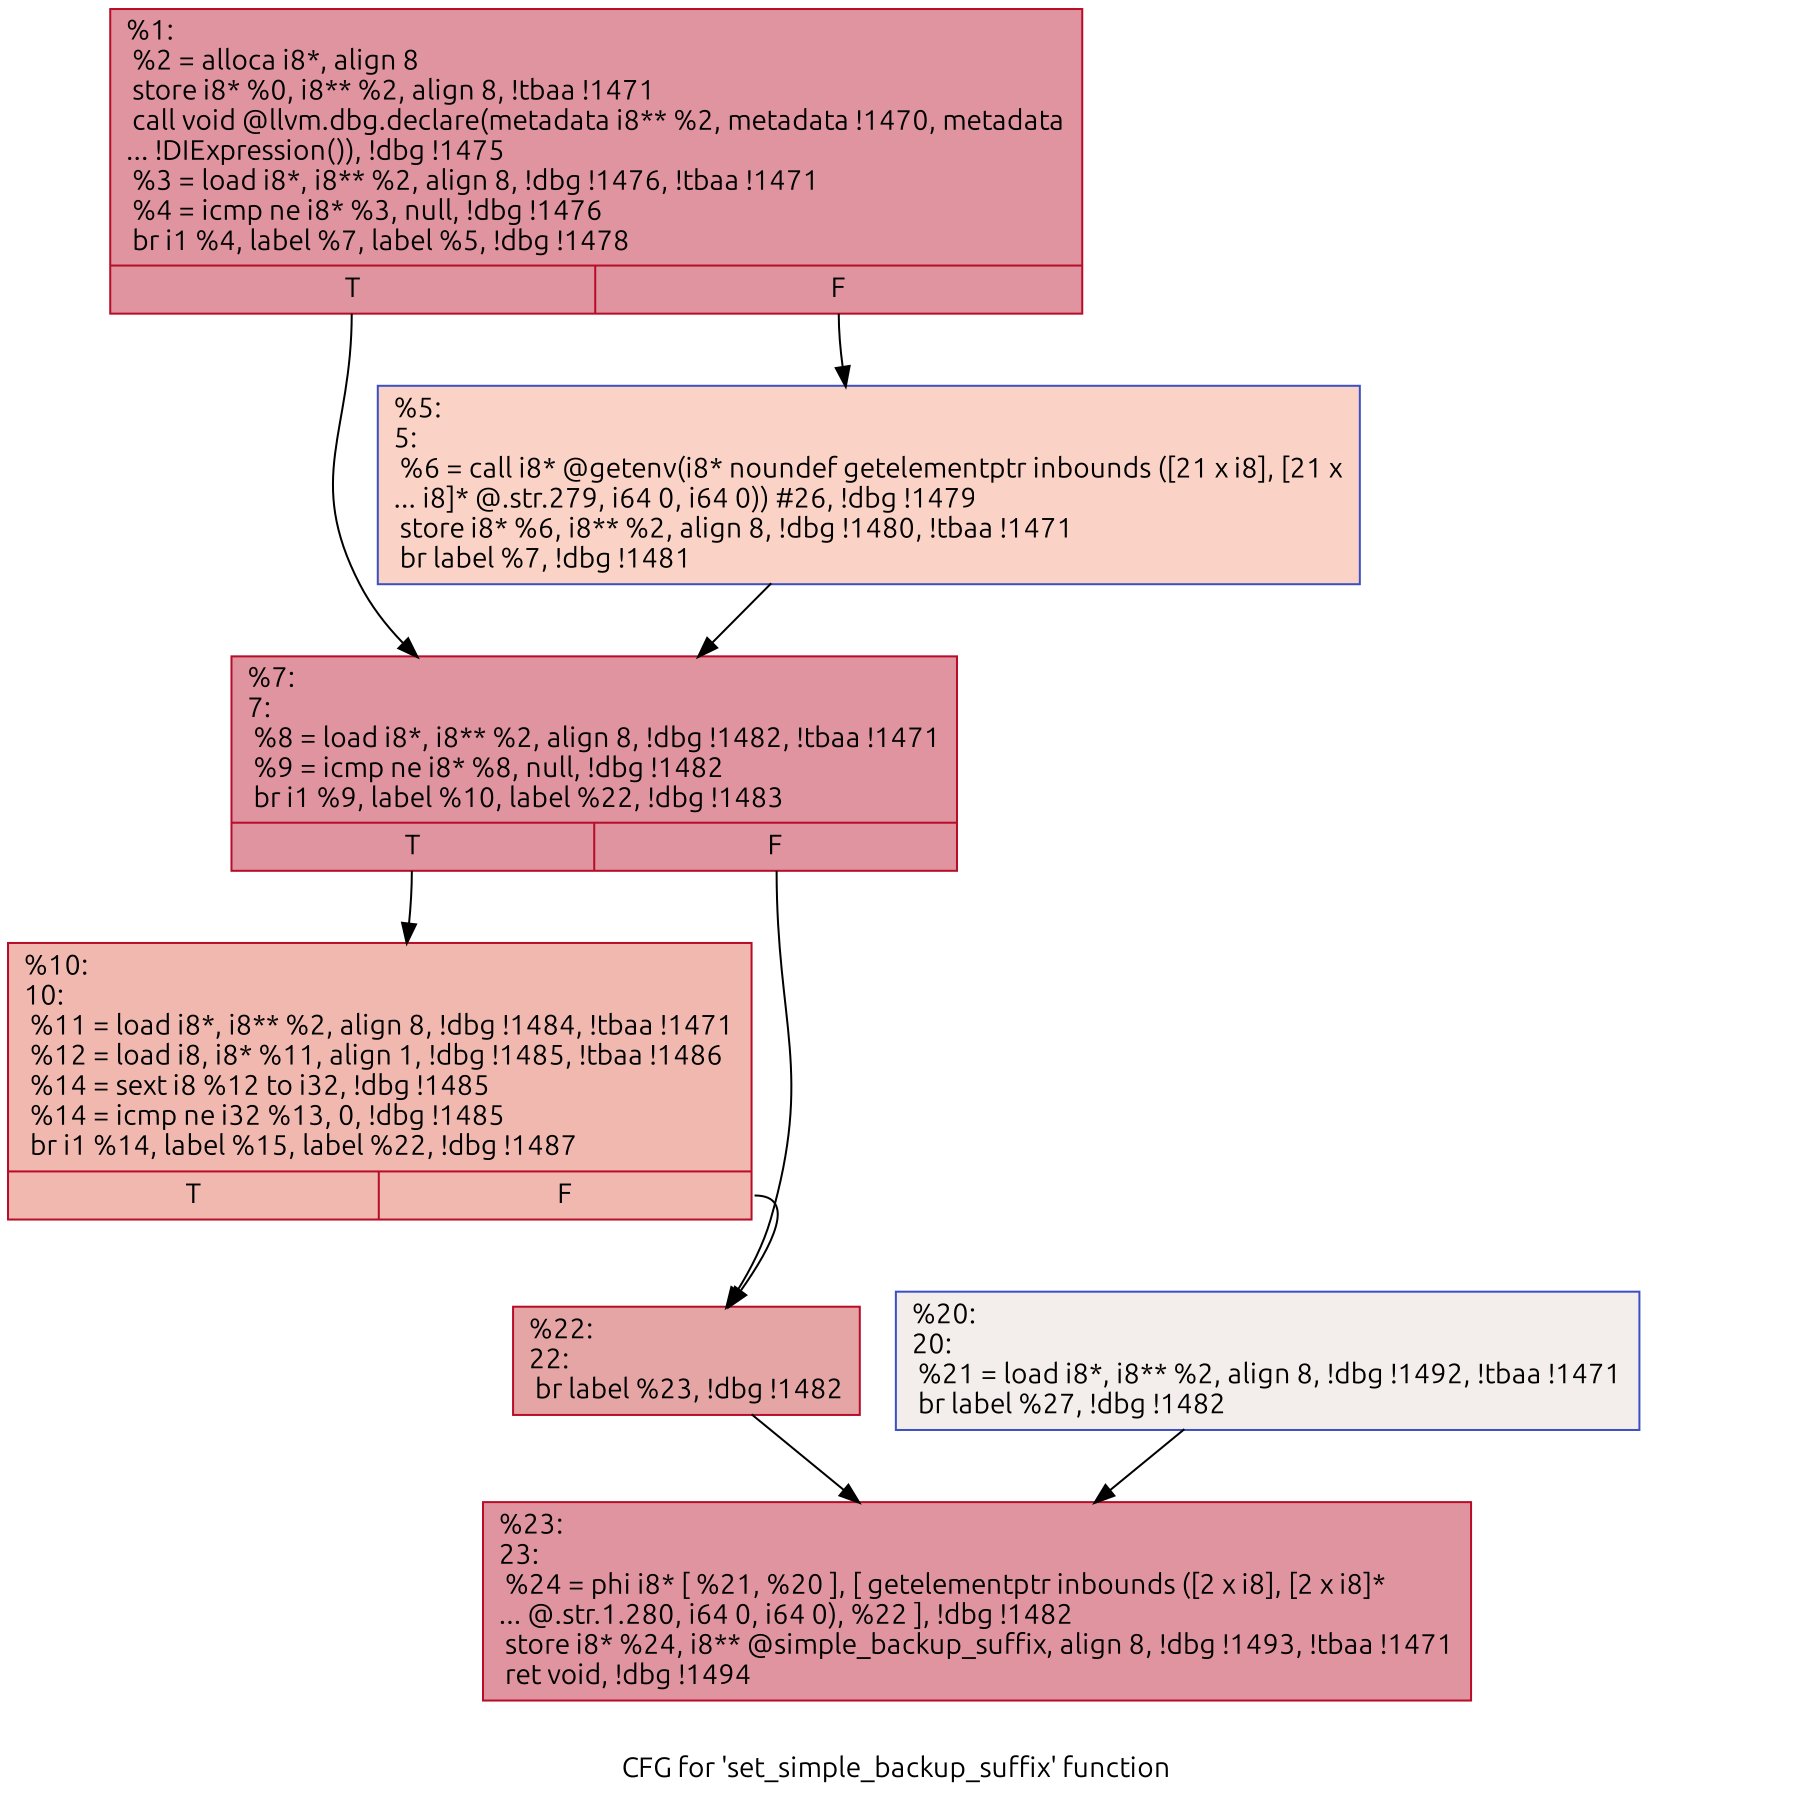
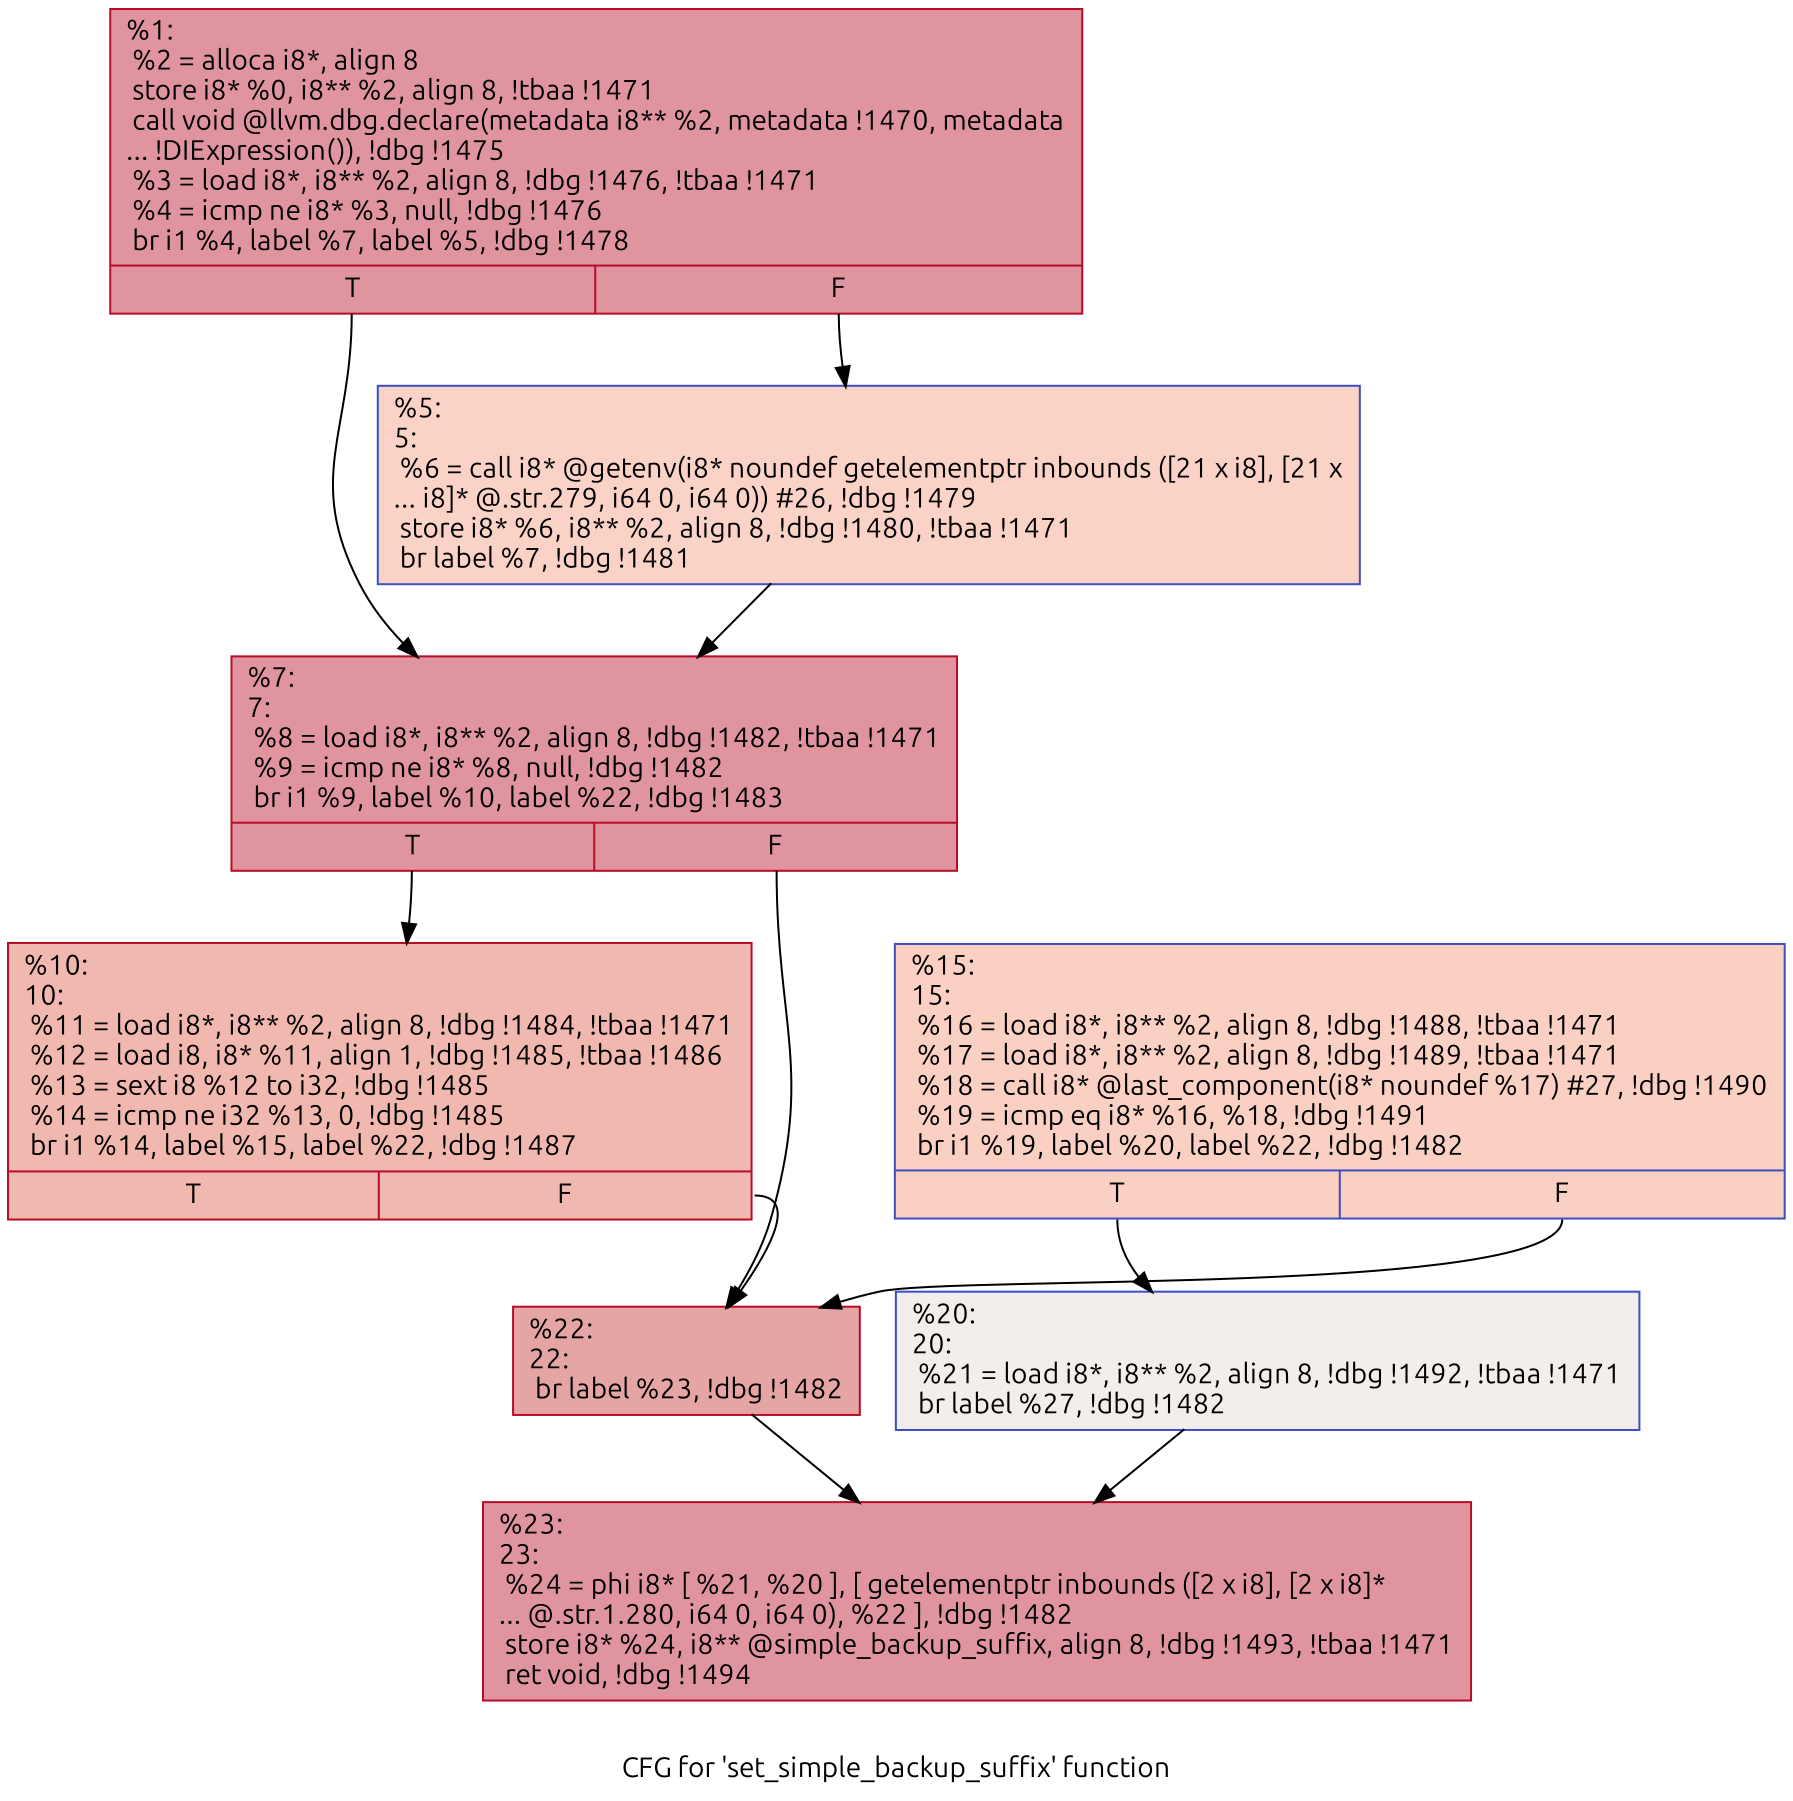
node "%15:": added
node "%10:": text "%14 = sext i8 %12 to i32, !dbg !1485" -> "%13 = sext i8 %12 to i32, !dbg !1485"
